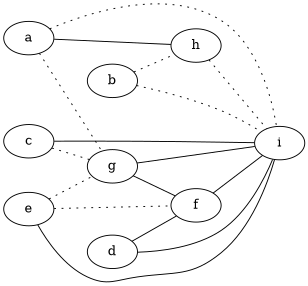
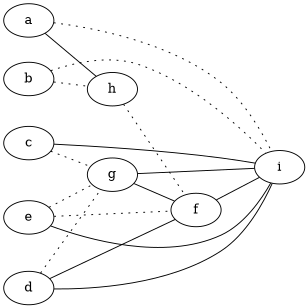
edge "h" -- "i": now "h" -- "f"
edge "a" -- "g": now "d" -- "g"
